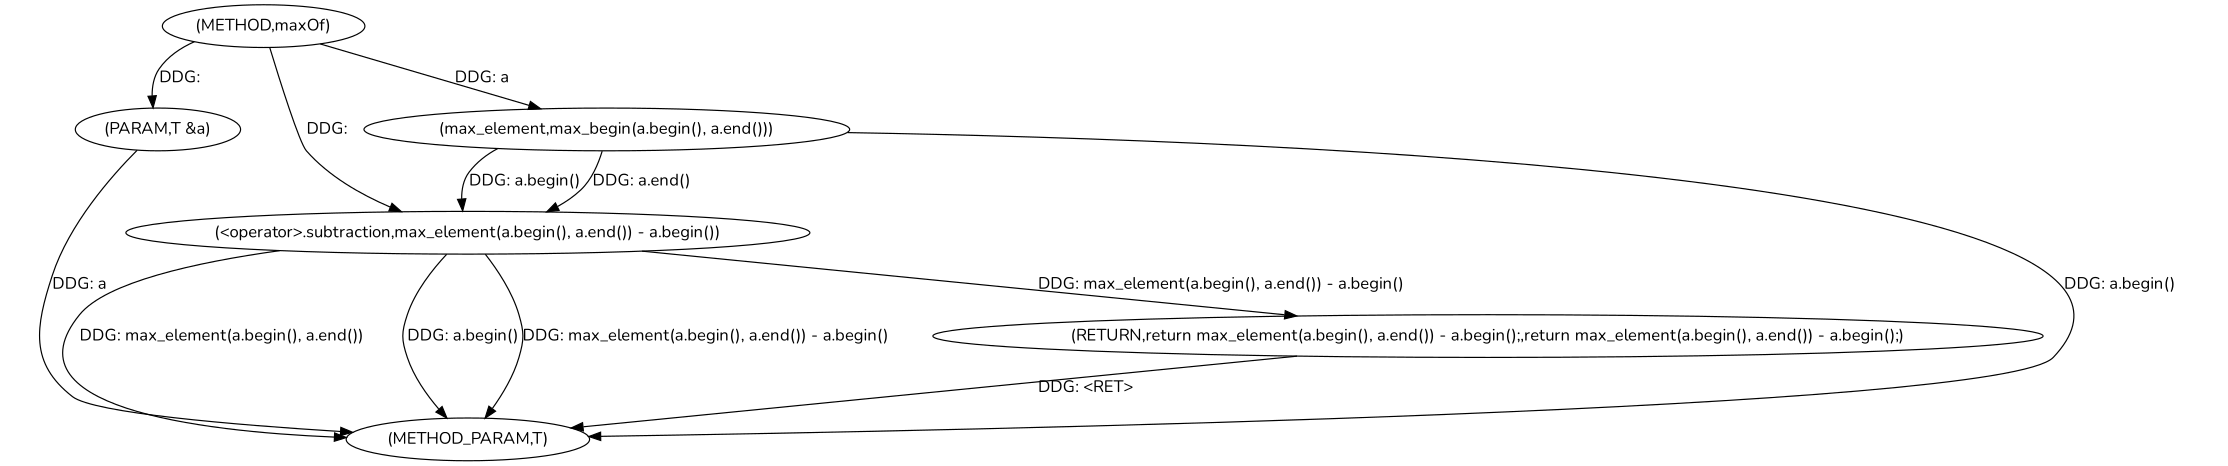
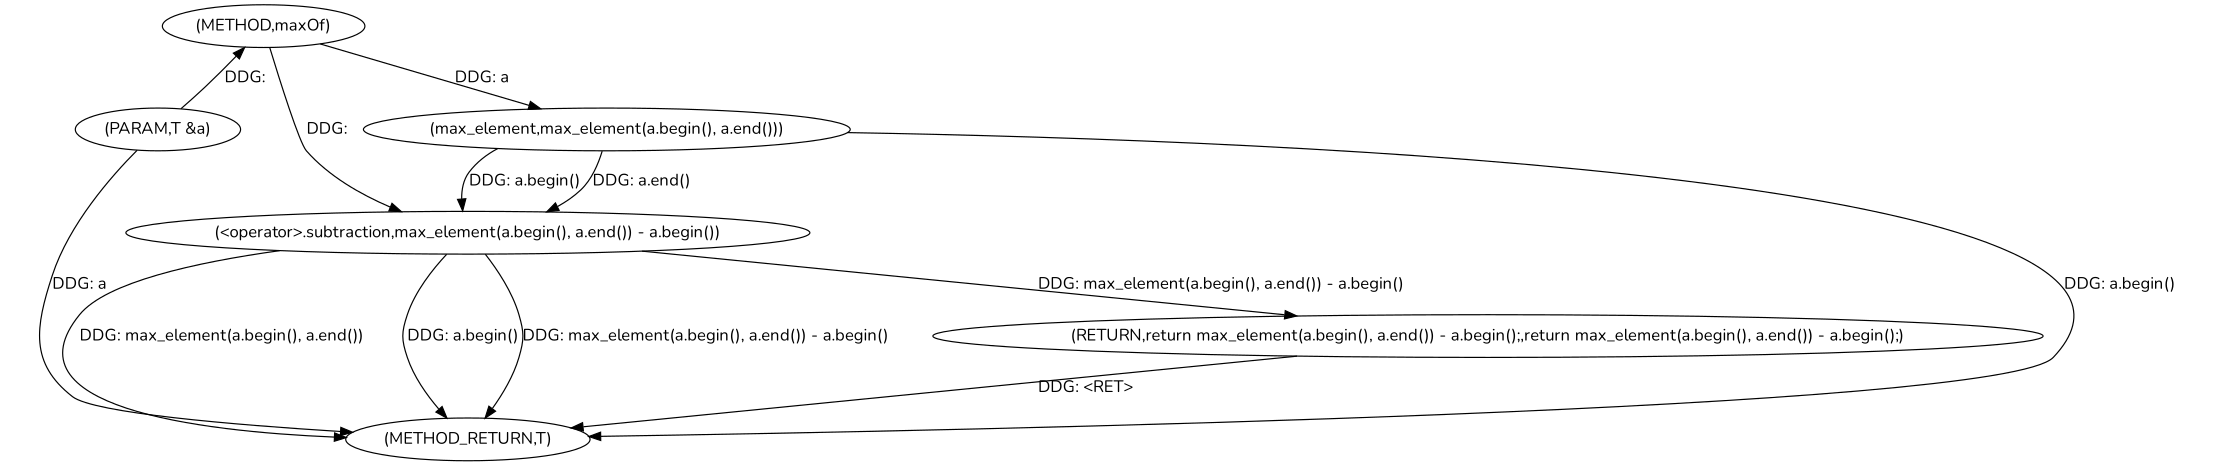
edge "(METHOD,maxOf)" -> "(PARAM,T &a)": reversed
node "(max_element,max_begin(a.begin(), a.end()))": label "(max_element,max_begin(a.begin(), a.end()))" -> "(max_element,max_element(a.begin(), a.end()))"
node "(METHOD_PARAM,T)": label "(METHOD_PARAM,T)" -> "(METHOD_RETURN,T)"
